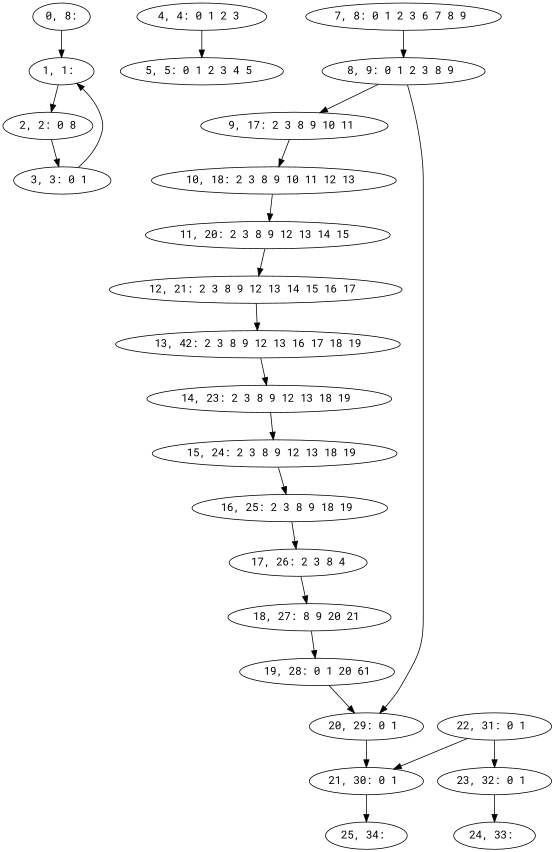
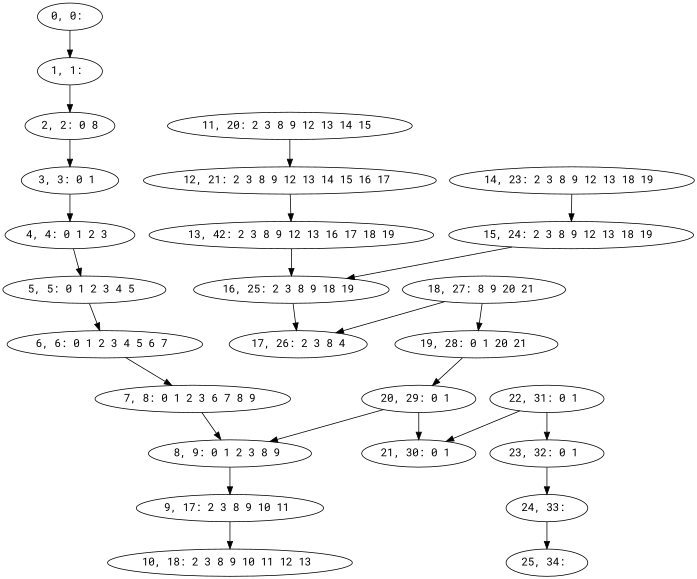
node "0, 8:": label "0, 8:" -> "0, 0:"
edge "3, 3: 0 1" -> "1, 1:": now "3, 3: 0 1" -> "4, 4: 0 1 2 3"
edge "10, 18: 2 3 8 9 10 11 12 13" -> "11, 20: 2 3 8 9 12 13 14 15": removed
node "6, 6: 0 1 2 3 4 5 6 7": added
edge "13, 42: 2 3 8 9 12 13 16 17 18 19" -> "14, 23: 2 3 8 9 12 13 18 19": now "13, 42: 2 3 8 9 12 13 16 17 18 19" -> "16, 25: 2 3 8 9 18 19"
edge "8, 9: 0 1 2 3 8 9" -> "20, 29: 0 1": reversed
edge "17, 26: 2 3 8 4" -> "18, 27: 8 9 20 21": reversed
node "19, 28: 0 1 20 61": label "19, 28: 0 1 20 61" -> "19, 28: 0 1 20 21"
edge "21, 30: 0 1" -> "25, 34:": now "24, 33:" -> "25, 34:"
